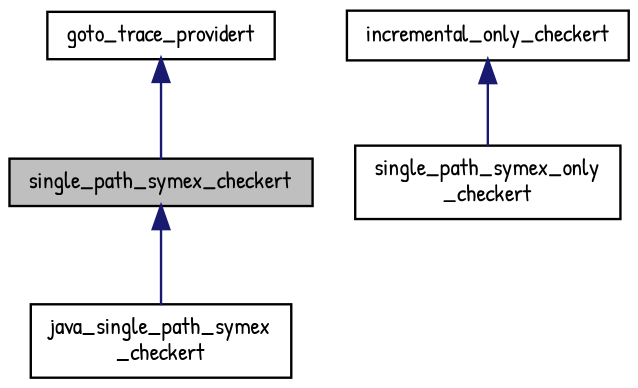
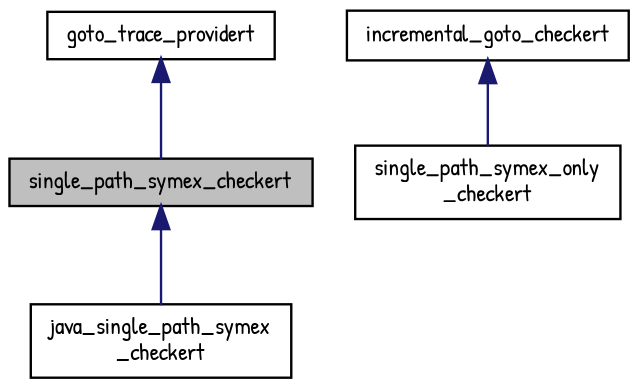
node "incremental_only_checkert": label "incremental_only_checkert" -> "incremental_goto_checkert"
